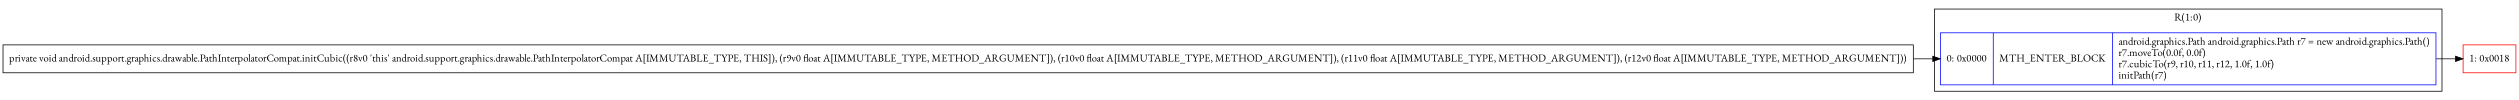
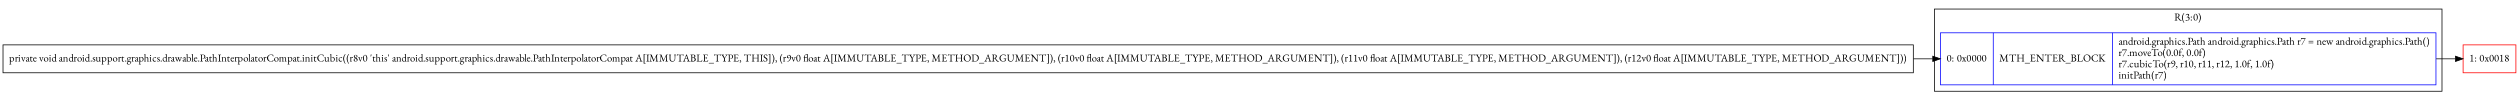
cluster "R(1:0)": label "R(1:0)" -> "R(3:0)"
